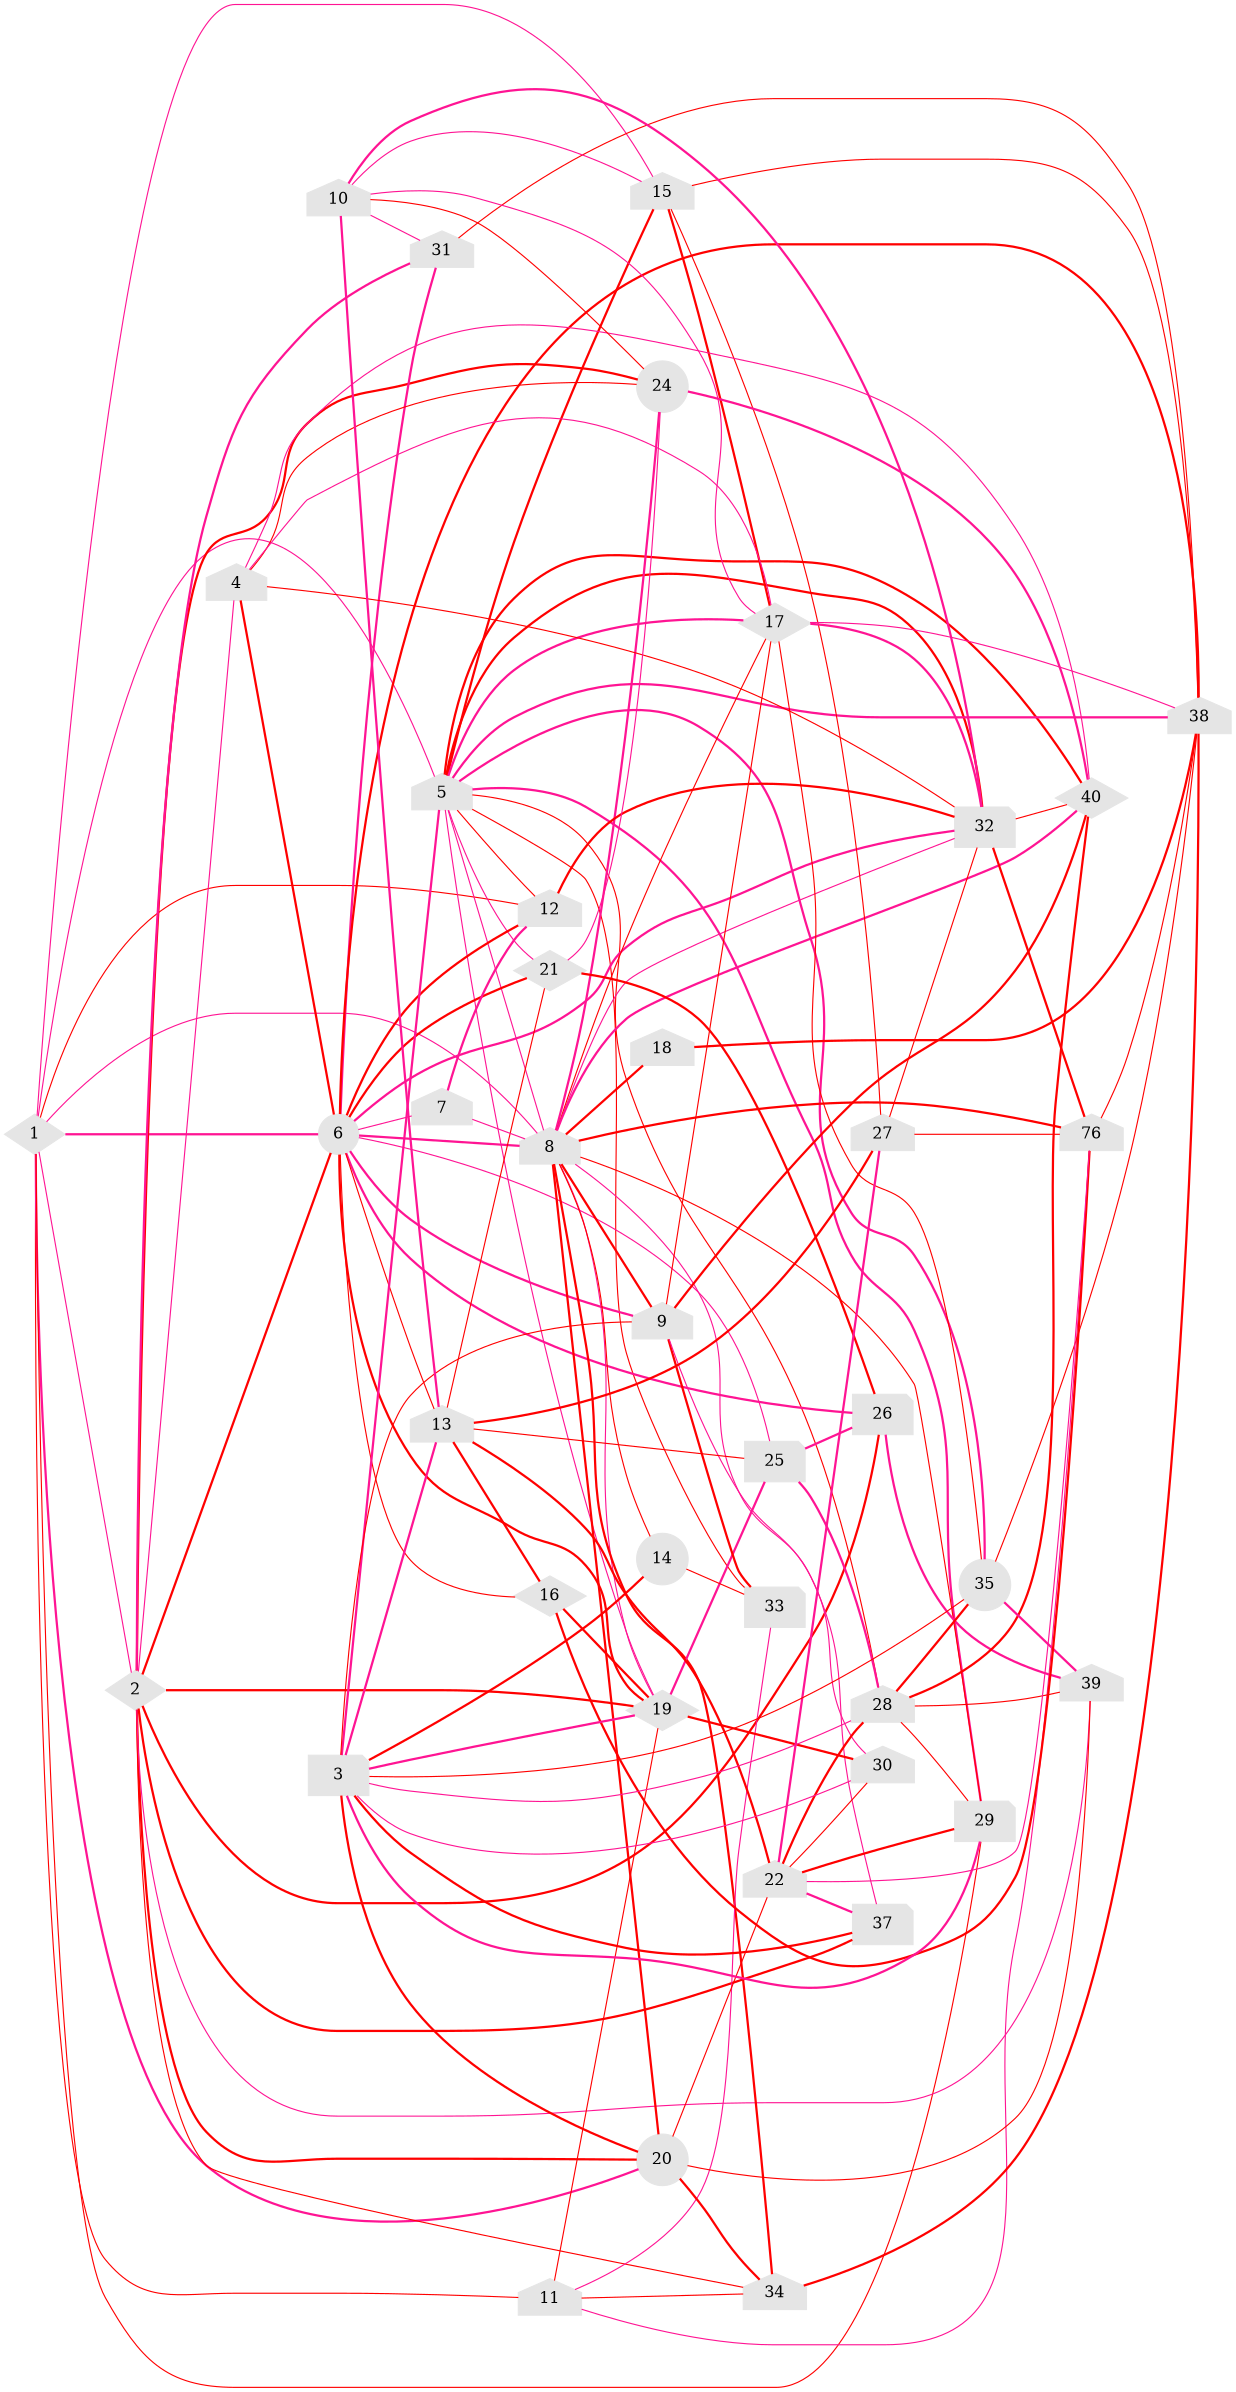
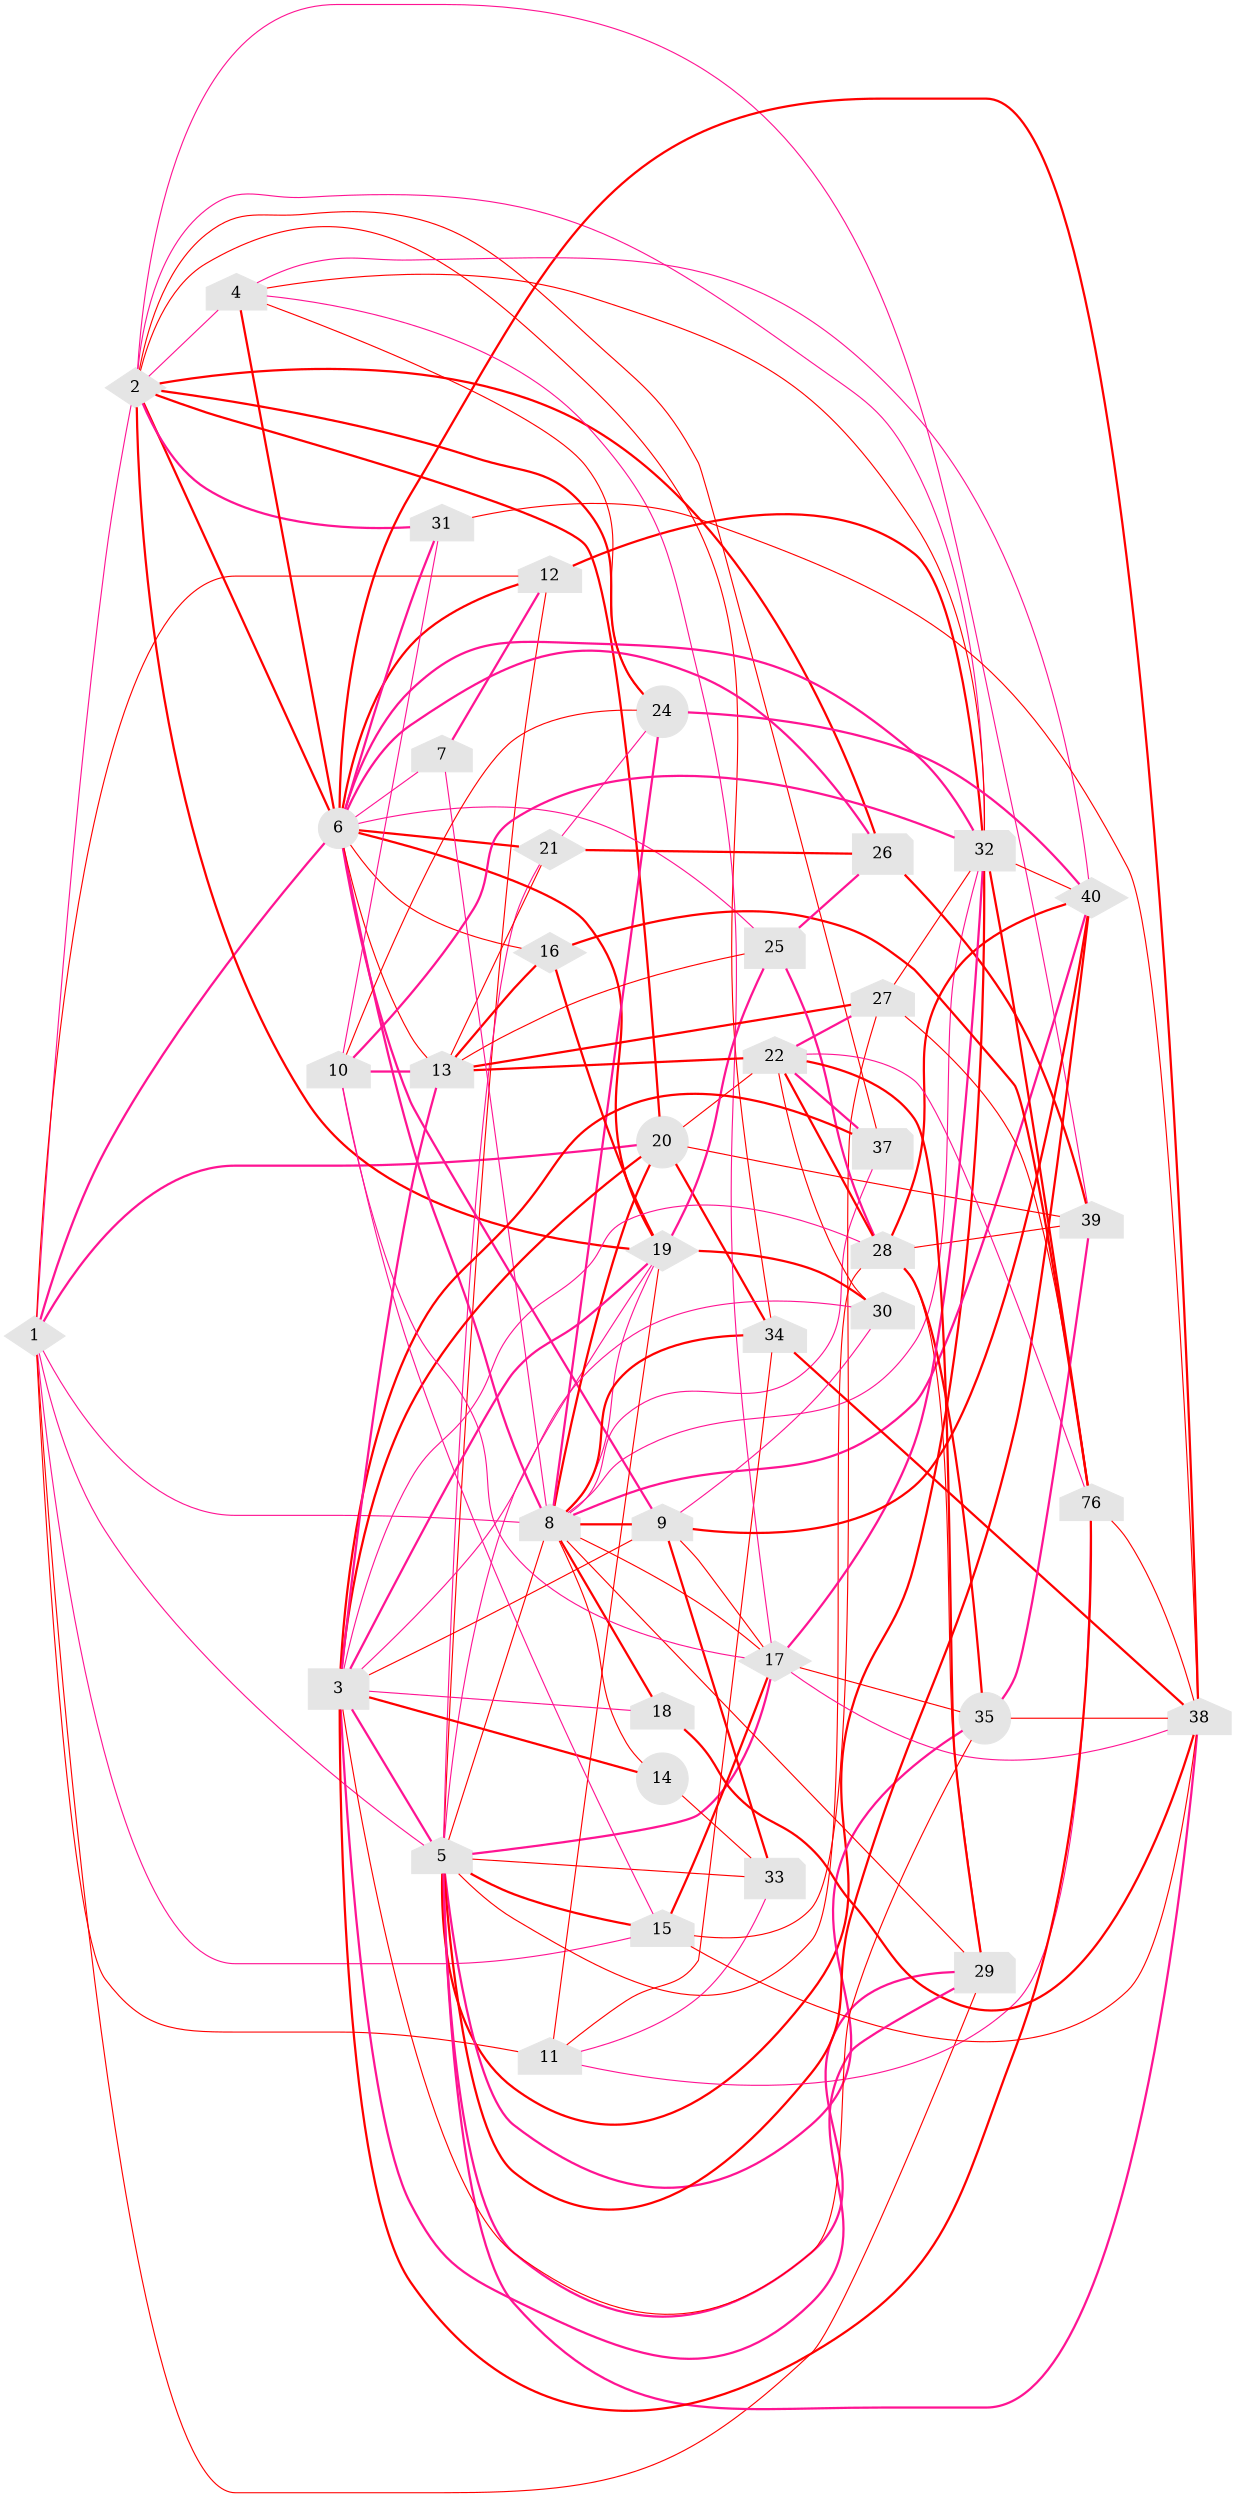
edge "2" -- "32": added
edge "5" -- "8": color deeppink -> red
edge "76" -- "8": now "76" -- "3"
edge "26" -- "39": color deeppink -> red
edge "3" -- "18": added
edge "2" -- "37": style bold -> solid
